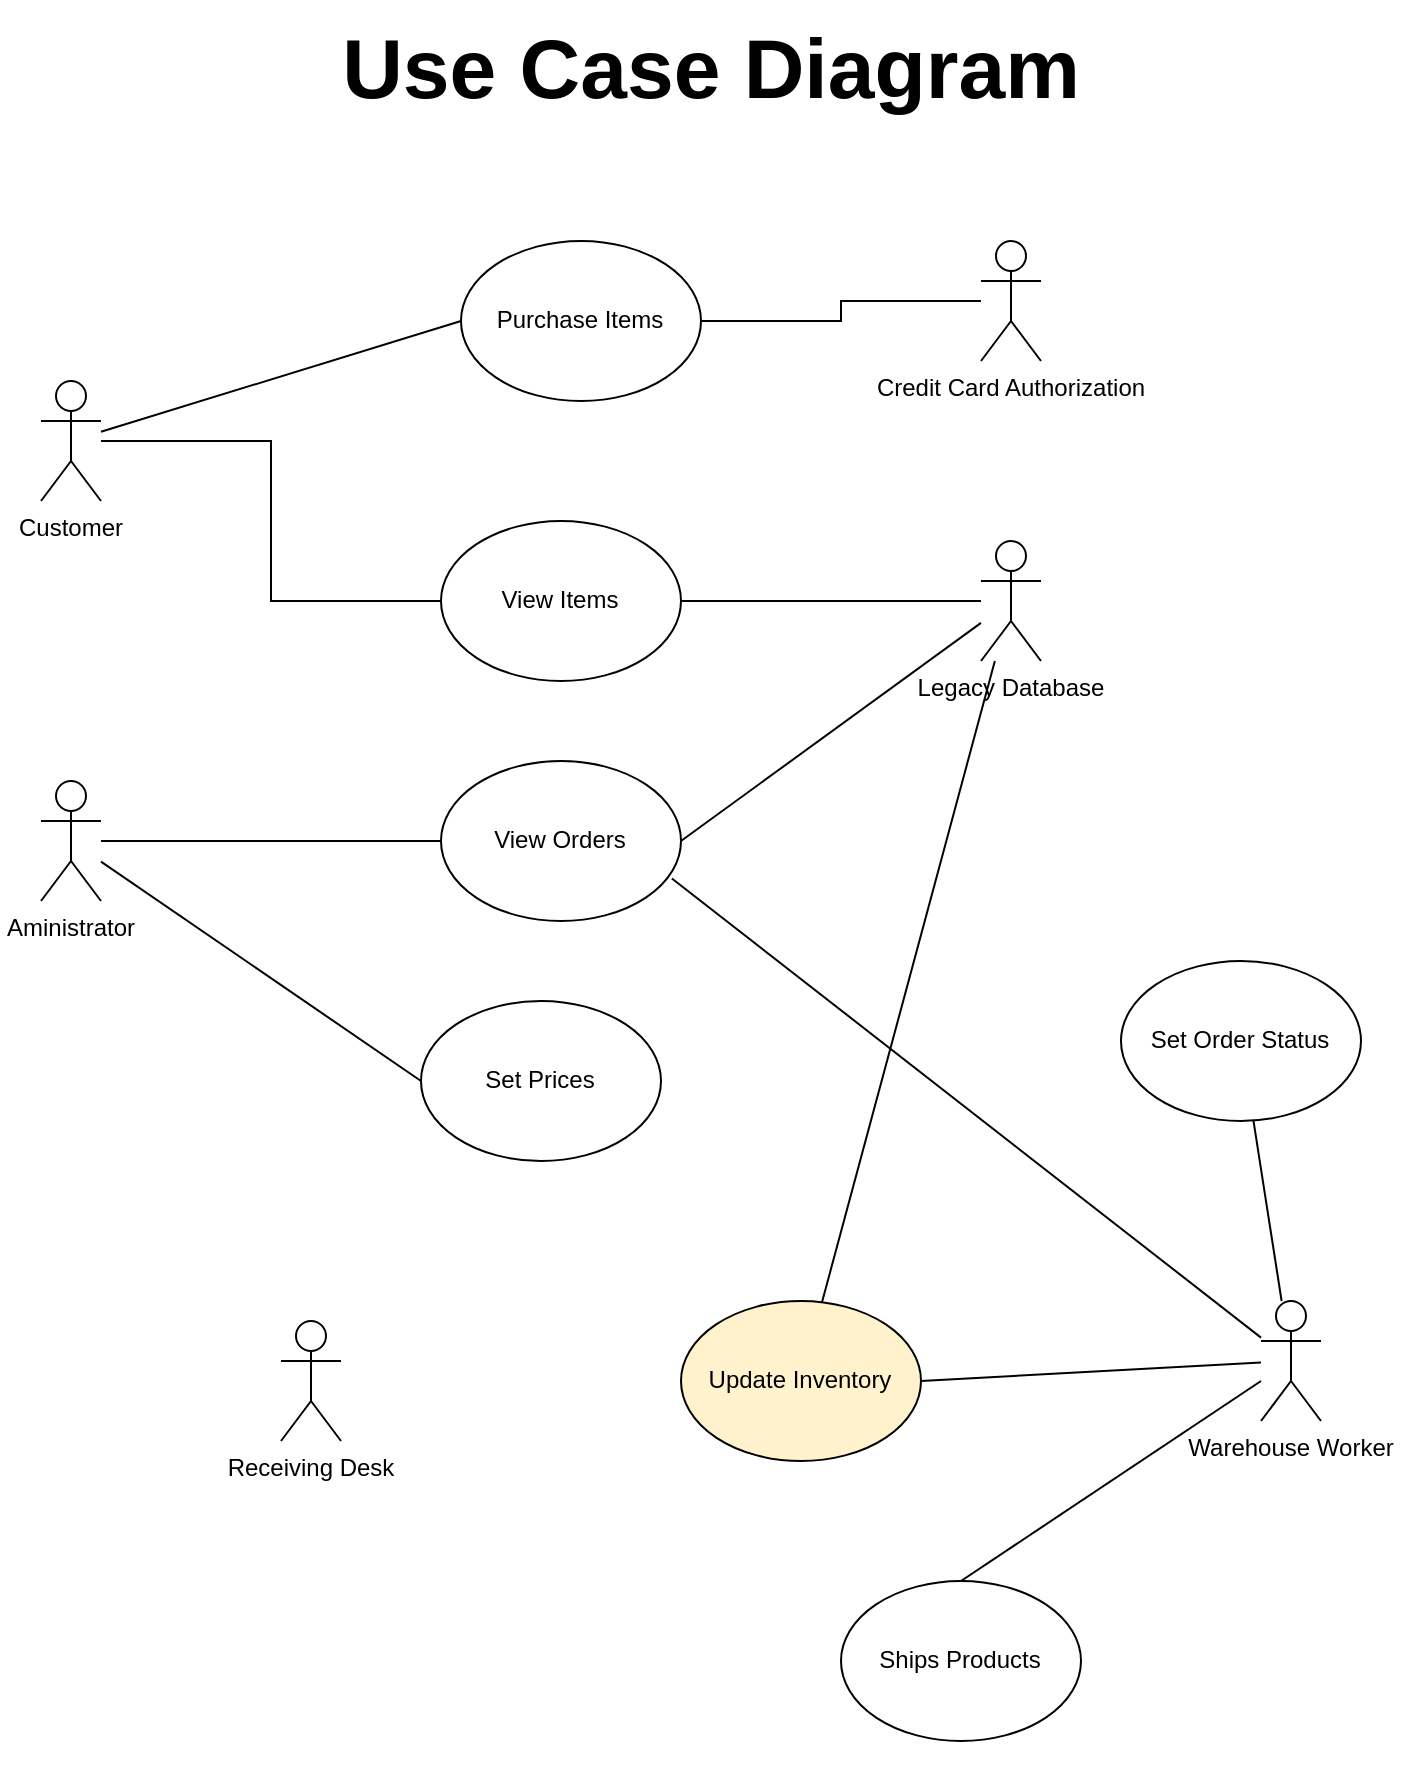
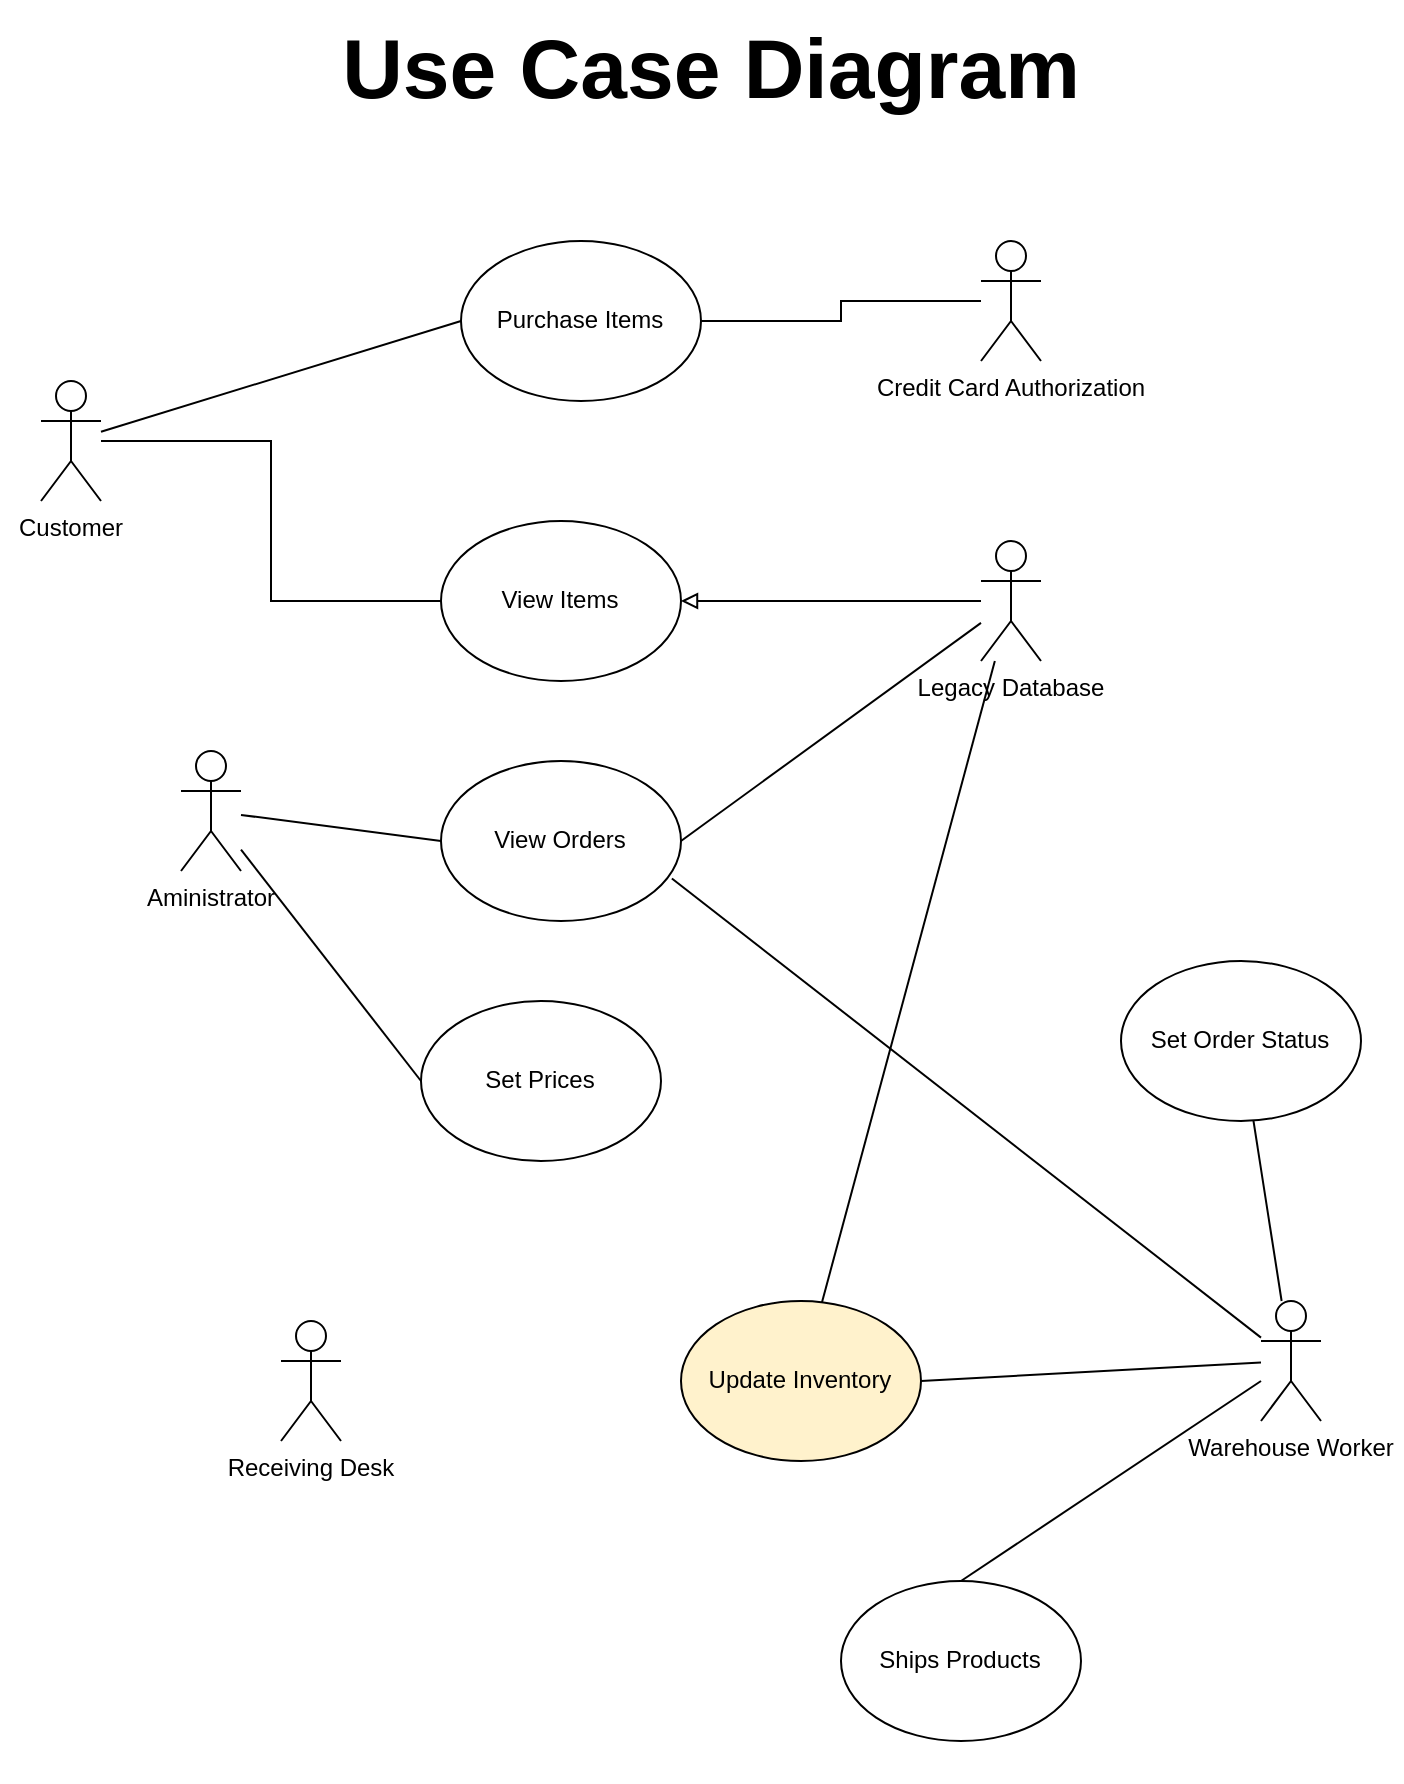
edge "View Items" -- "Legacy Database": arrowhead none -> block
node "Aministrator": moved (71, 841) -> (211, 811)
